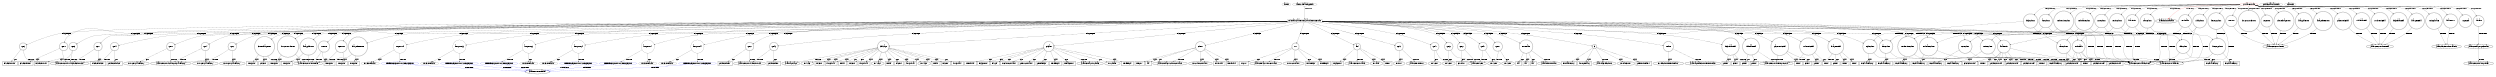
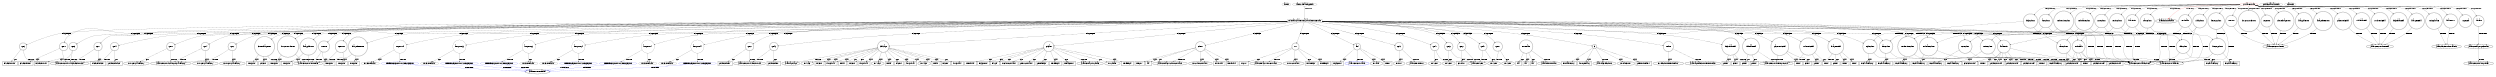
edge "void initialize(java.net.URL,java.util.ResourceBundle)" -> "FXMLLoader": removed, label "INSTANTIATE"
edge "column1" -> "javafx.scene.layout.ColumnConstraints": label "OF_TYPE" -> "OVERRIDE"
node "javafx.scene.control.Label": color black -> blue
